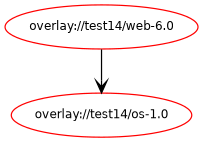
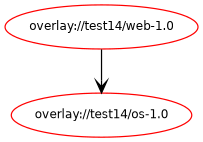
node "overlay://test14/web-6.0": label "overlay://test14/web-6.0" -> "overlay://test14/web-1.0"
